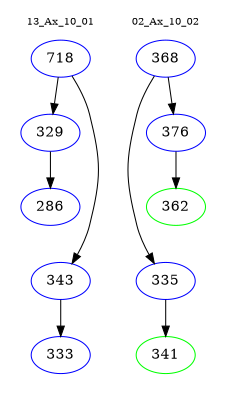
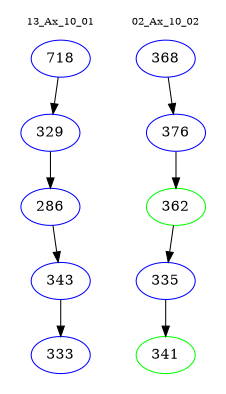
edge "718" -> "343": now "286" -> "343"
edge "368" -> "335": now "362" -> "335"
